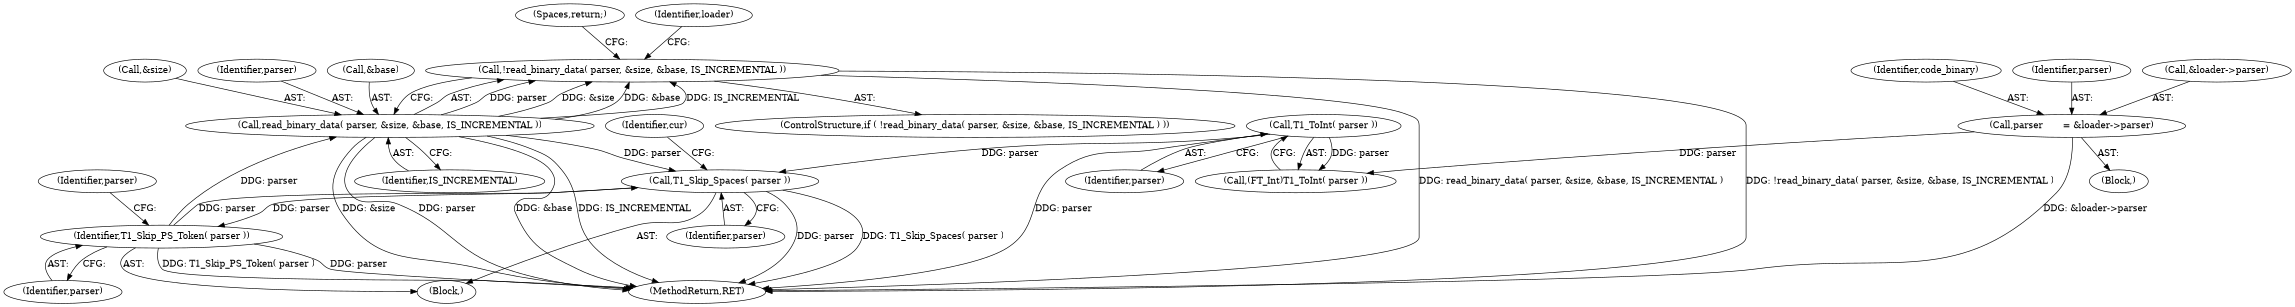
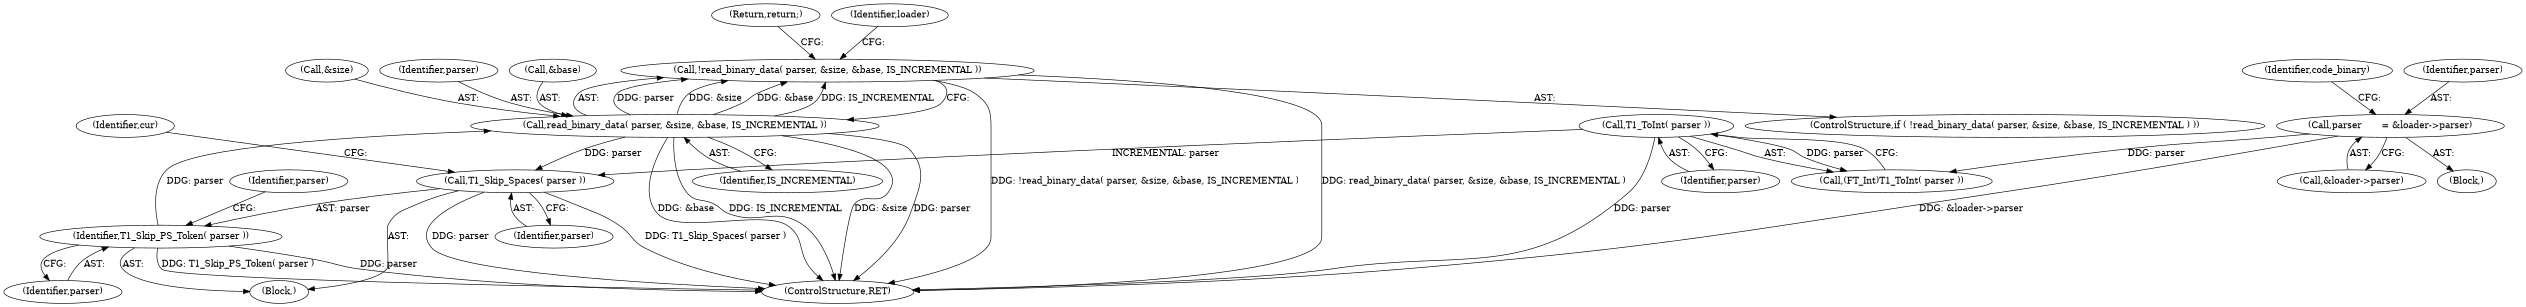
node "(Spaces,return;)": label "(Spaces,return;)" -> "(Return,return;)"
edge "(Identifier,code_binary)" -> "(Call,parser       = &loader->parser)": label "AST: " -> "CFG: "
edge "(Call,parser       = &loader->parser)" -> "(Call,&loader->parser)": added, label "CFG:"
edge "(Call,T1_ToInt( parser ))" -> "(Call,T1_Skip_Spaces( parser ))": label "DDG: parser" -> "INCREMENTAL: parser"
edge "(Identifier,T1_Skip_PS_Token( parser ))" -> "(Call,T1_Skip_Spaces( parser ))": removed, label "DDG: parser"
edge "(Call,T1_Skip_Spaces( parser ))" -> "(Identifier,T1_Skip_PS_Token( parser ))": label "DDG: parser" -> "AST: parser"
node "(MethodReturn,RET)": label "(MethodReturn,RET)" -> "(ControlStructure,RET)"
